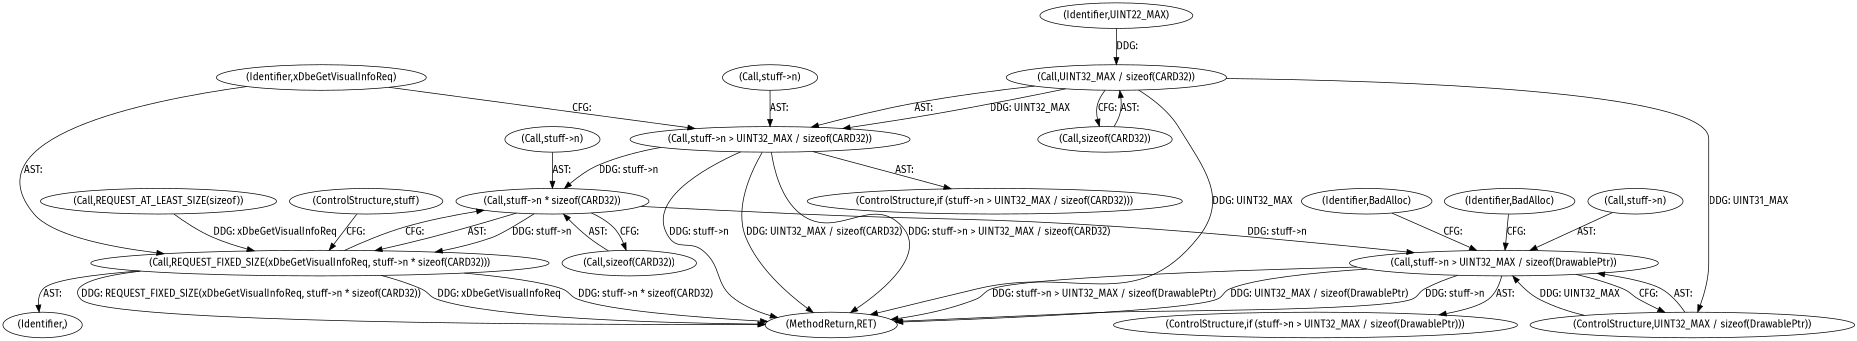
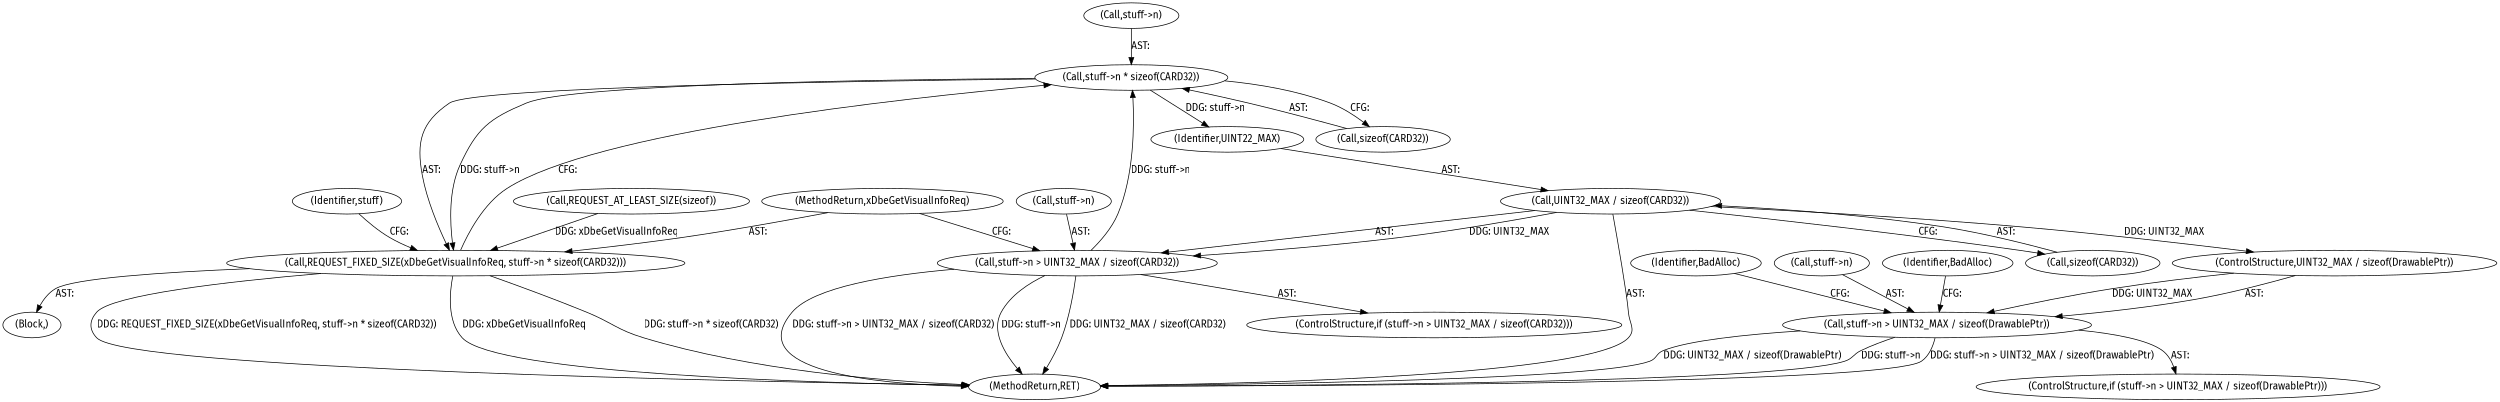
edge "(Identifier,UINT22_MAX)" -> "(Call,UINT32_MAX / sizeof(CARD32))": label "DDG: " -> "AST: "
node "(Identifier,xDbeGetVisualInfoReq)": label "(Identifier,xDbeGetVisualInfoReq)" -> "(MethodReturn,xDbeGetVisualInfoReq)"
node "(ControlStructure,stuff)": label "(ControlStructure,stuff)" -> "(Identifier,stuff)"
edge "(Call,UINT32_MAX / sizeof(CARD32))" -> "(MethodReturn,RET)": label "DDG: UINT32_MAX" -> "AST: "
edge "(Call,UINT32_MAX / sizeof(CARD32))" -> "(ControlStructure,UINT32_MAX / sizeof(DrawablePtr))": label "DDG: UINT31_MAX" -> "DDG: UINT32_MAX"
edge "(Call,stuff->n * sizeof(CARD32))" -> "(Call,stuff->n > UINT32_MAX / sizeof(DrawablePtr))": now "(Call,stuff->n * sizeof(CARD32))" -> "(Identifier,UINT22_MAX)"
edge "(Call,stuff->n > UINT32_MAX / sizeof(DrawablePtr))" -> "(ControlStructure,UINT32_MAX / sizeof(DrawablePtr))": removed, label "CFG:"
node "(Identifier,)": label "(Identifier,)" -> "(Block,)"
